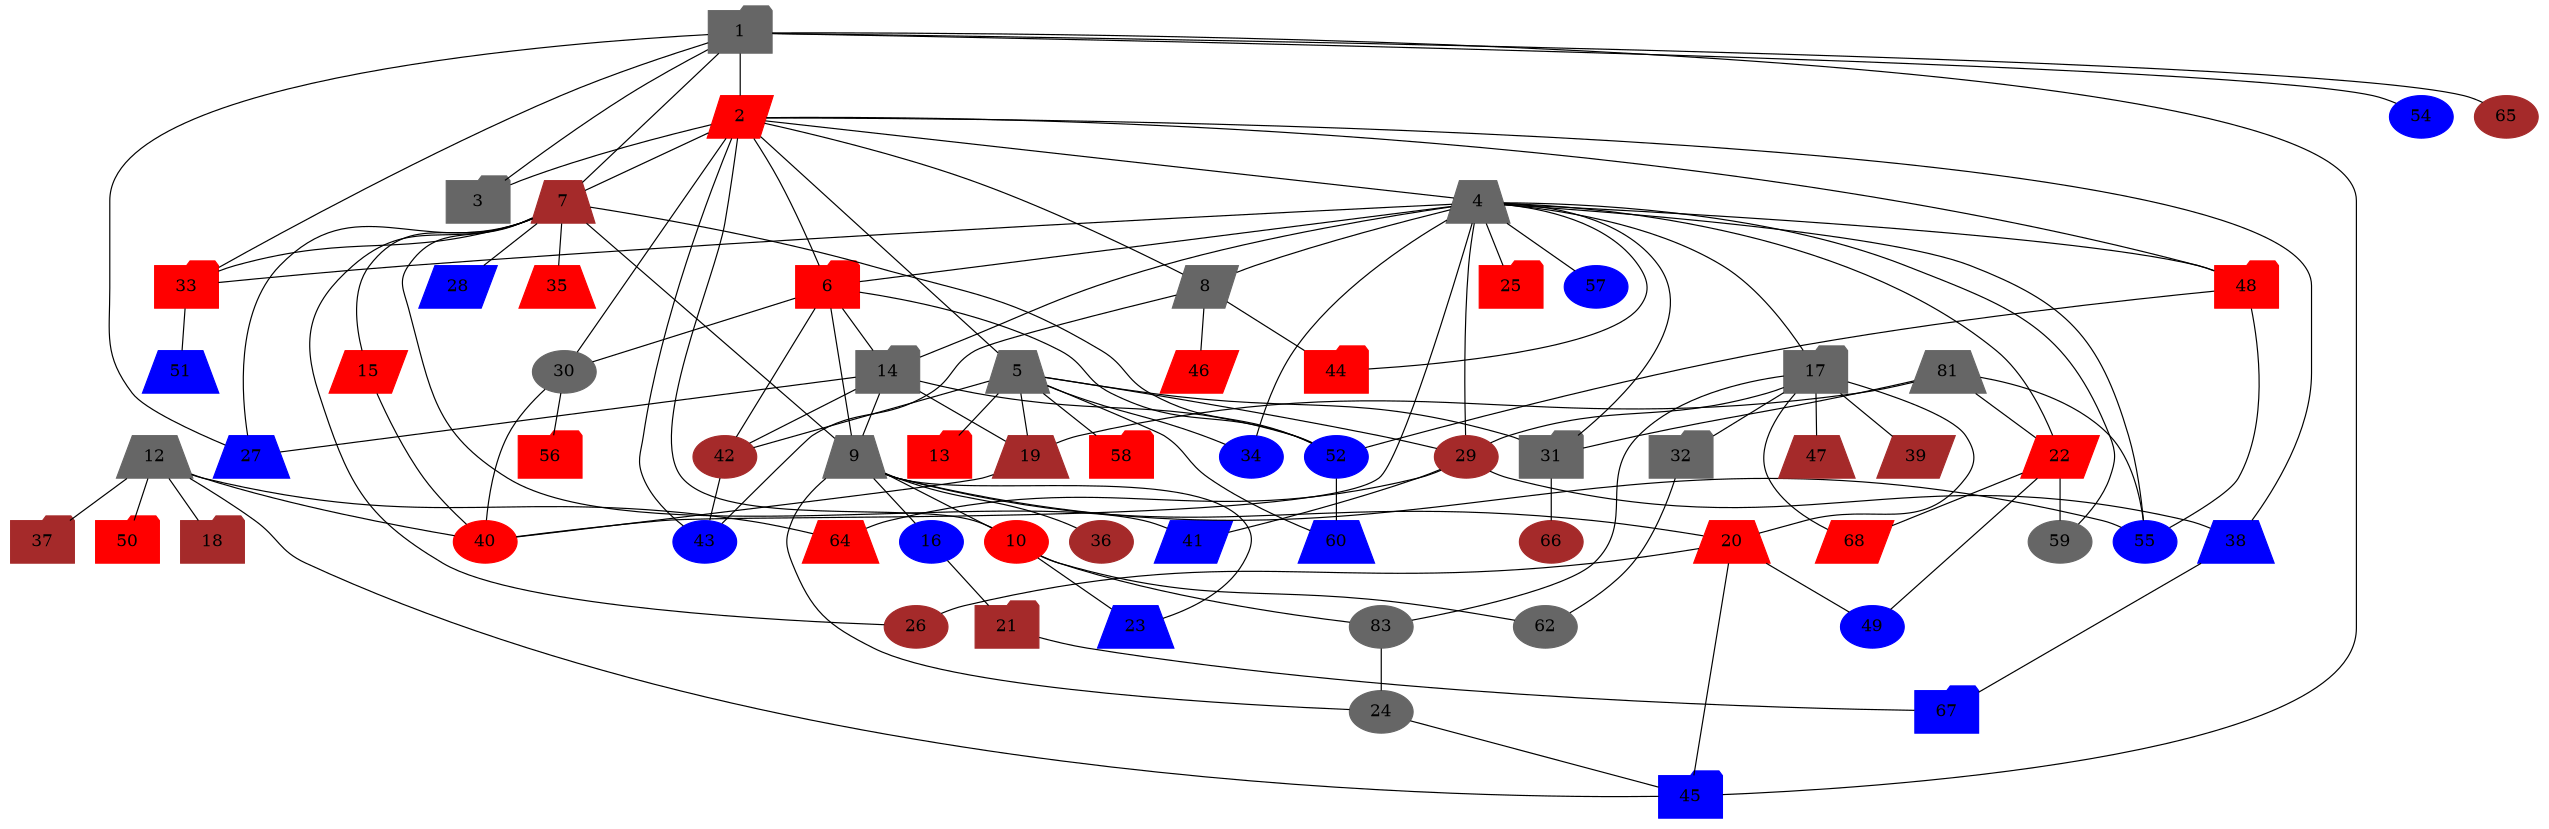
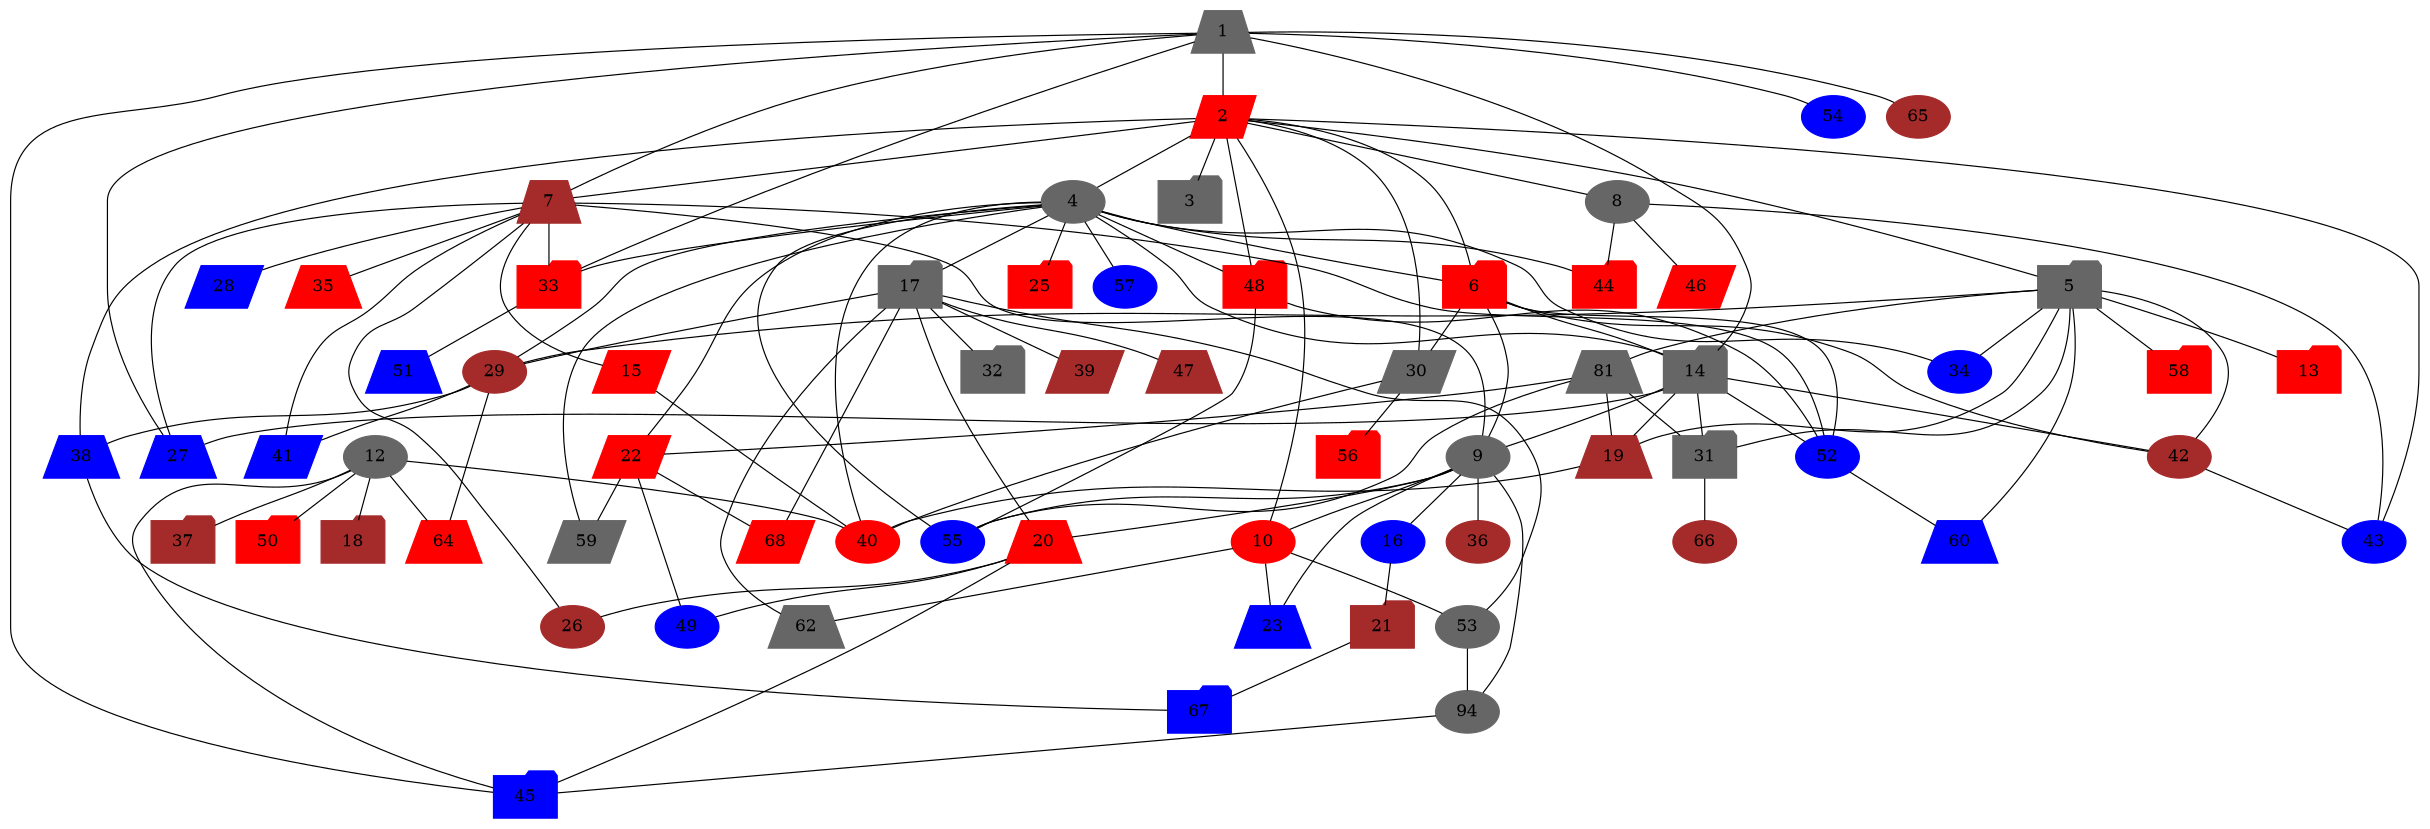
node "1": shape folder -> trapezium
edge "1" -- "3": now "1" -- "14"
node "4": shape trapezium -> ellipse
edge "4" -- "8": removed
edge "4" -- "31": now "14" -- "31"
node "8": shape parallelogram -> ellipse
edge "5" -- "81": added
node "30": shape ellipse -> parallelogram
node "5": shape trapezium -> folder
node "12": shape trapezium -> ellipse
node "9": shape trapezium -> ellipse
node "59": shape ellipse -> parallelogram
edge "32" -- "62": now "17" -- "62"
node "83": label "83" -> "53"
node "62": shape ellipse -> trapezium
node "24": label "24" -> "94"
